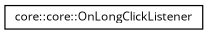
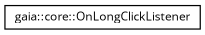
node "core::core::OnLongClickListener": label "core::core::OnLongClickListener" -> "gaia::core::OnLongClickListener"
